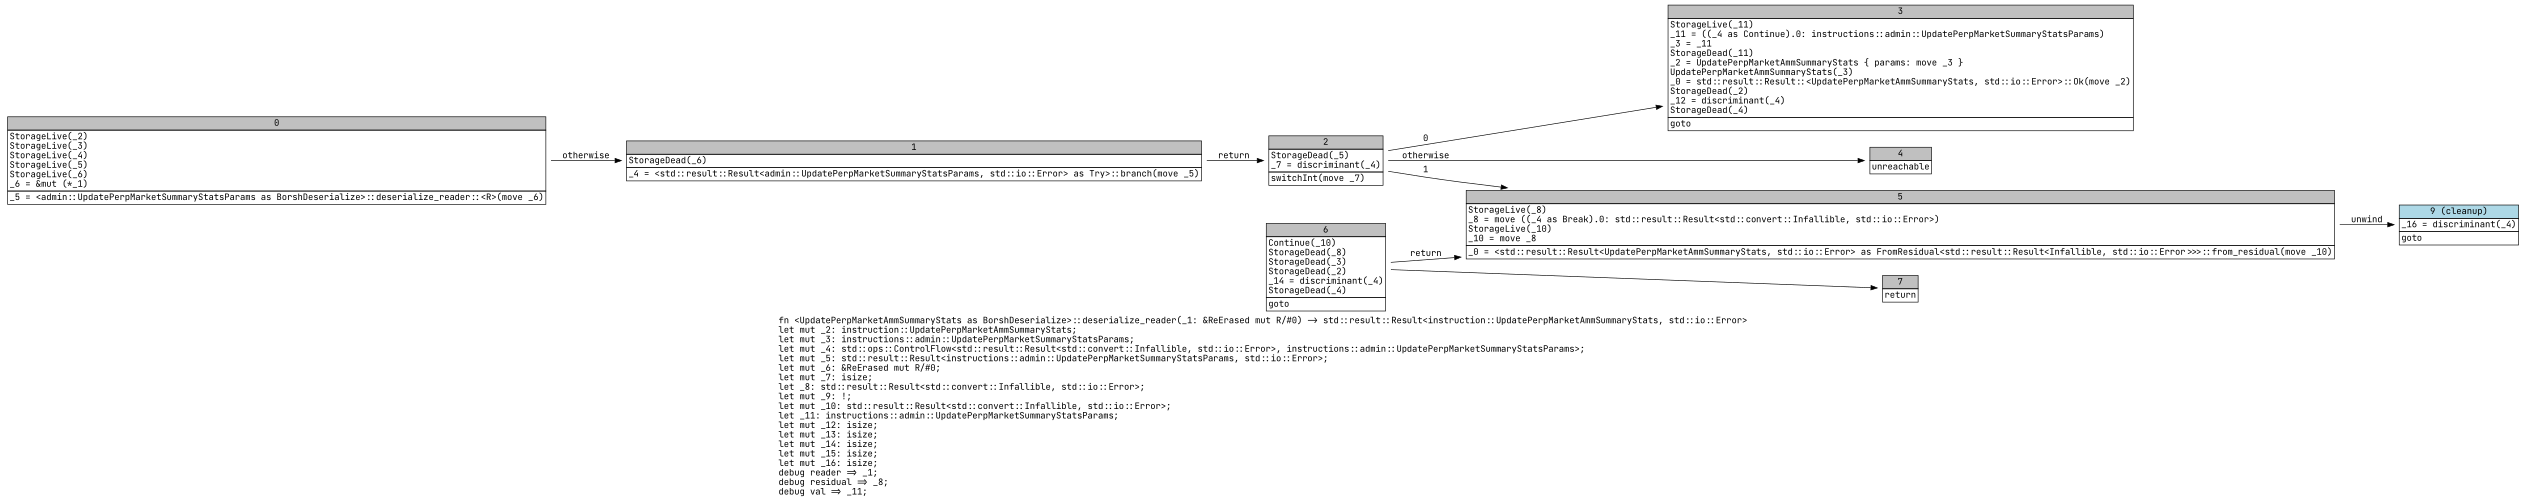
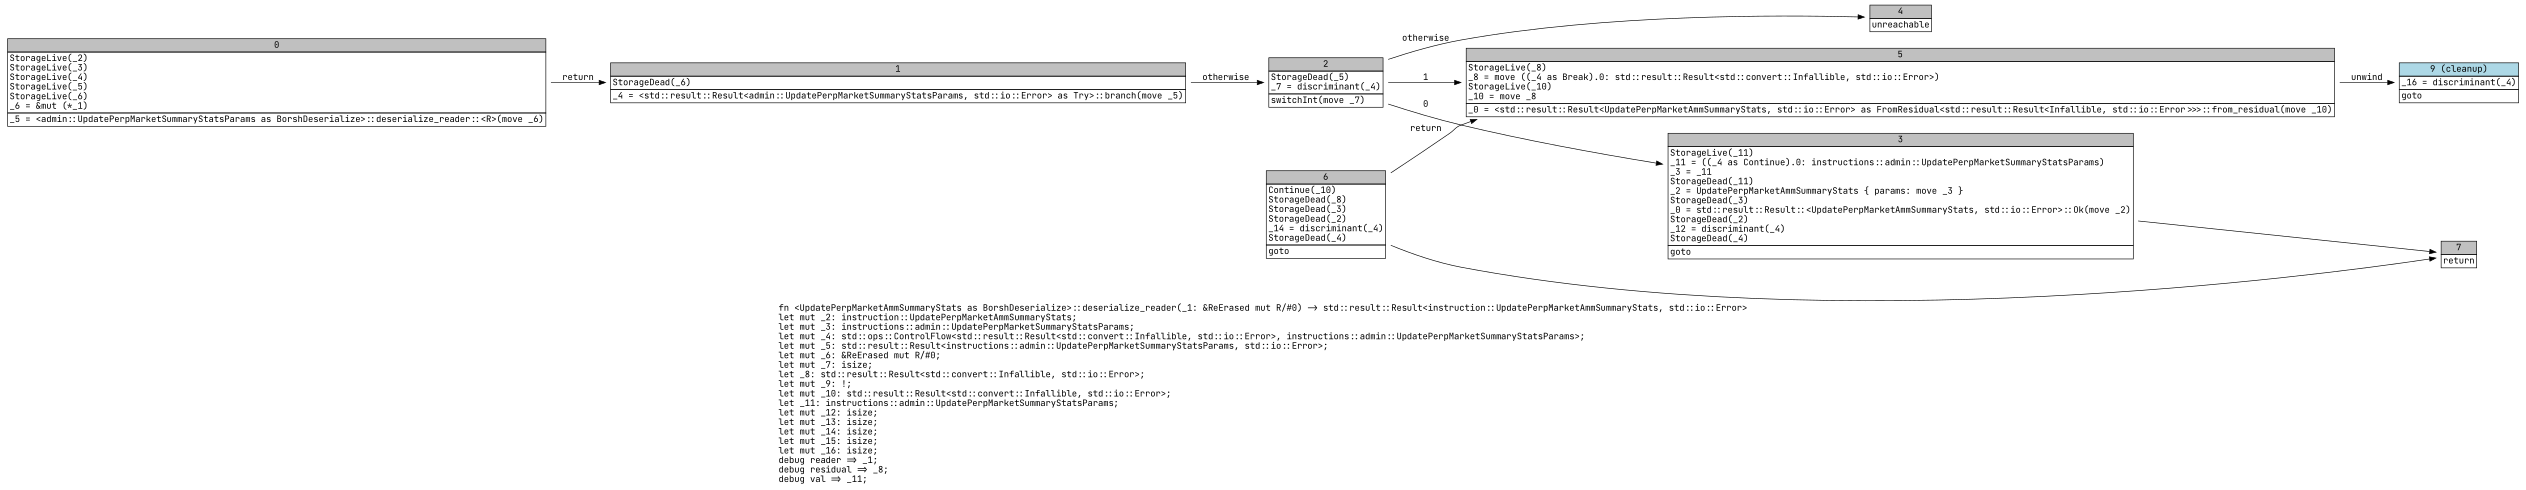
node "3": text "UpdatePerpMarketAmmSummaryStats(_3)" -> "StorageDead(_3)"
edge "0" -> "1": label "otherwise" -> "return"
edge "1" -> "2": label "return" -> "otherwise"
edge "3" -> "7": added
